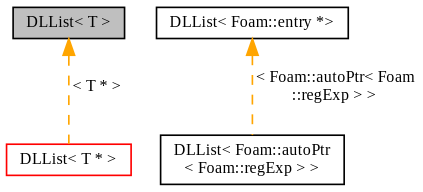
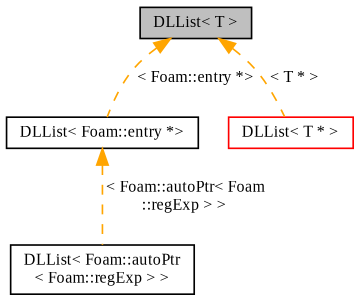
edge "DLList< Foam::entry *>" -> "DLList< T >": added, label "< Foam::entry *>"
